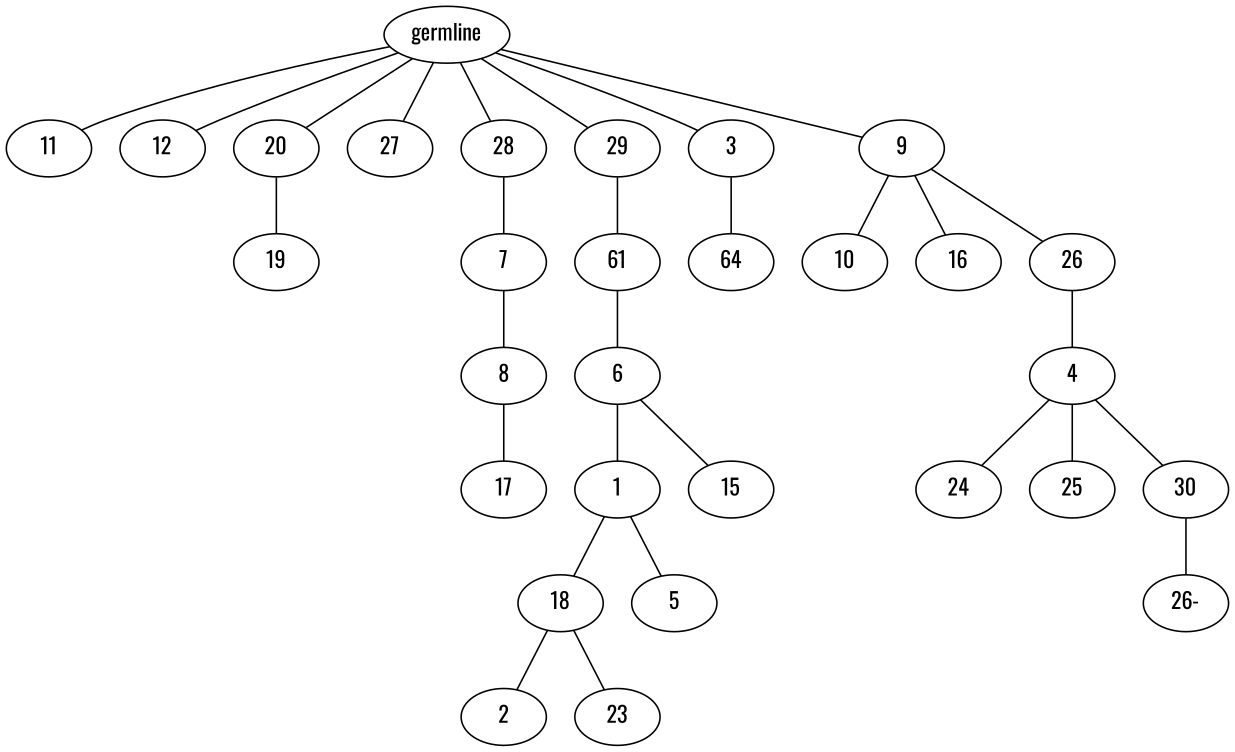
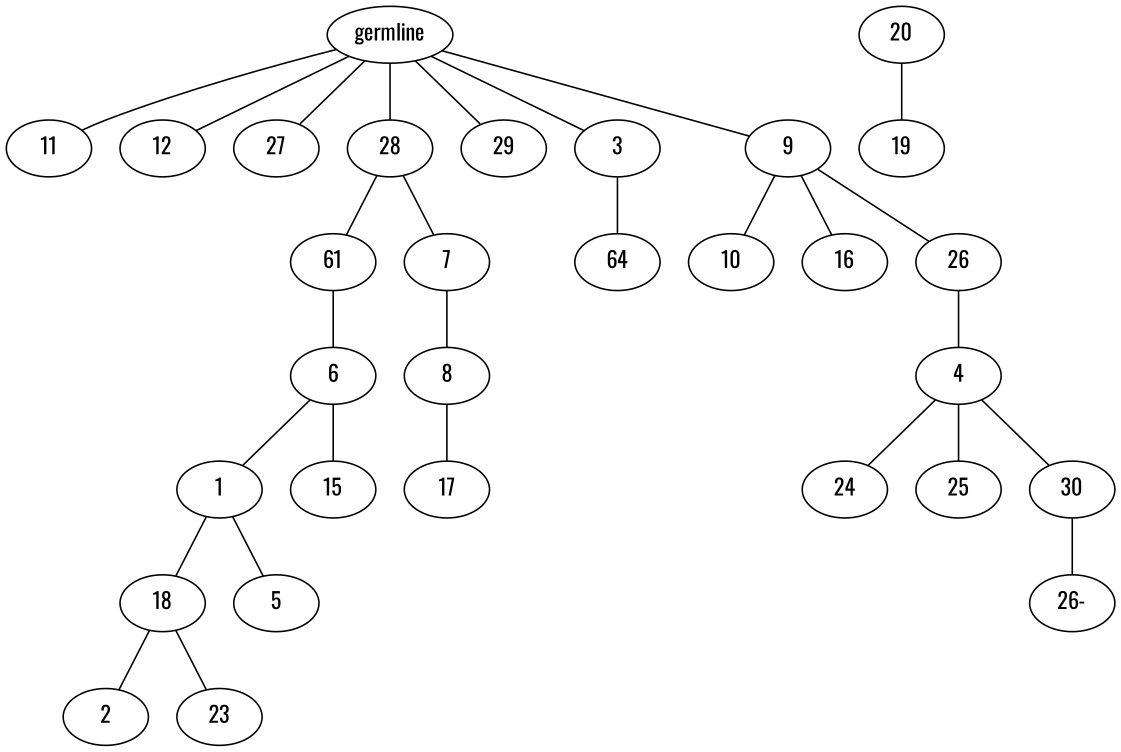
edge "germline" -- "20": removed
edge "29" -- "61": now "28" -- "61"
